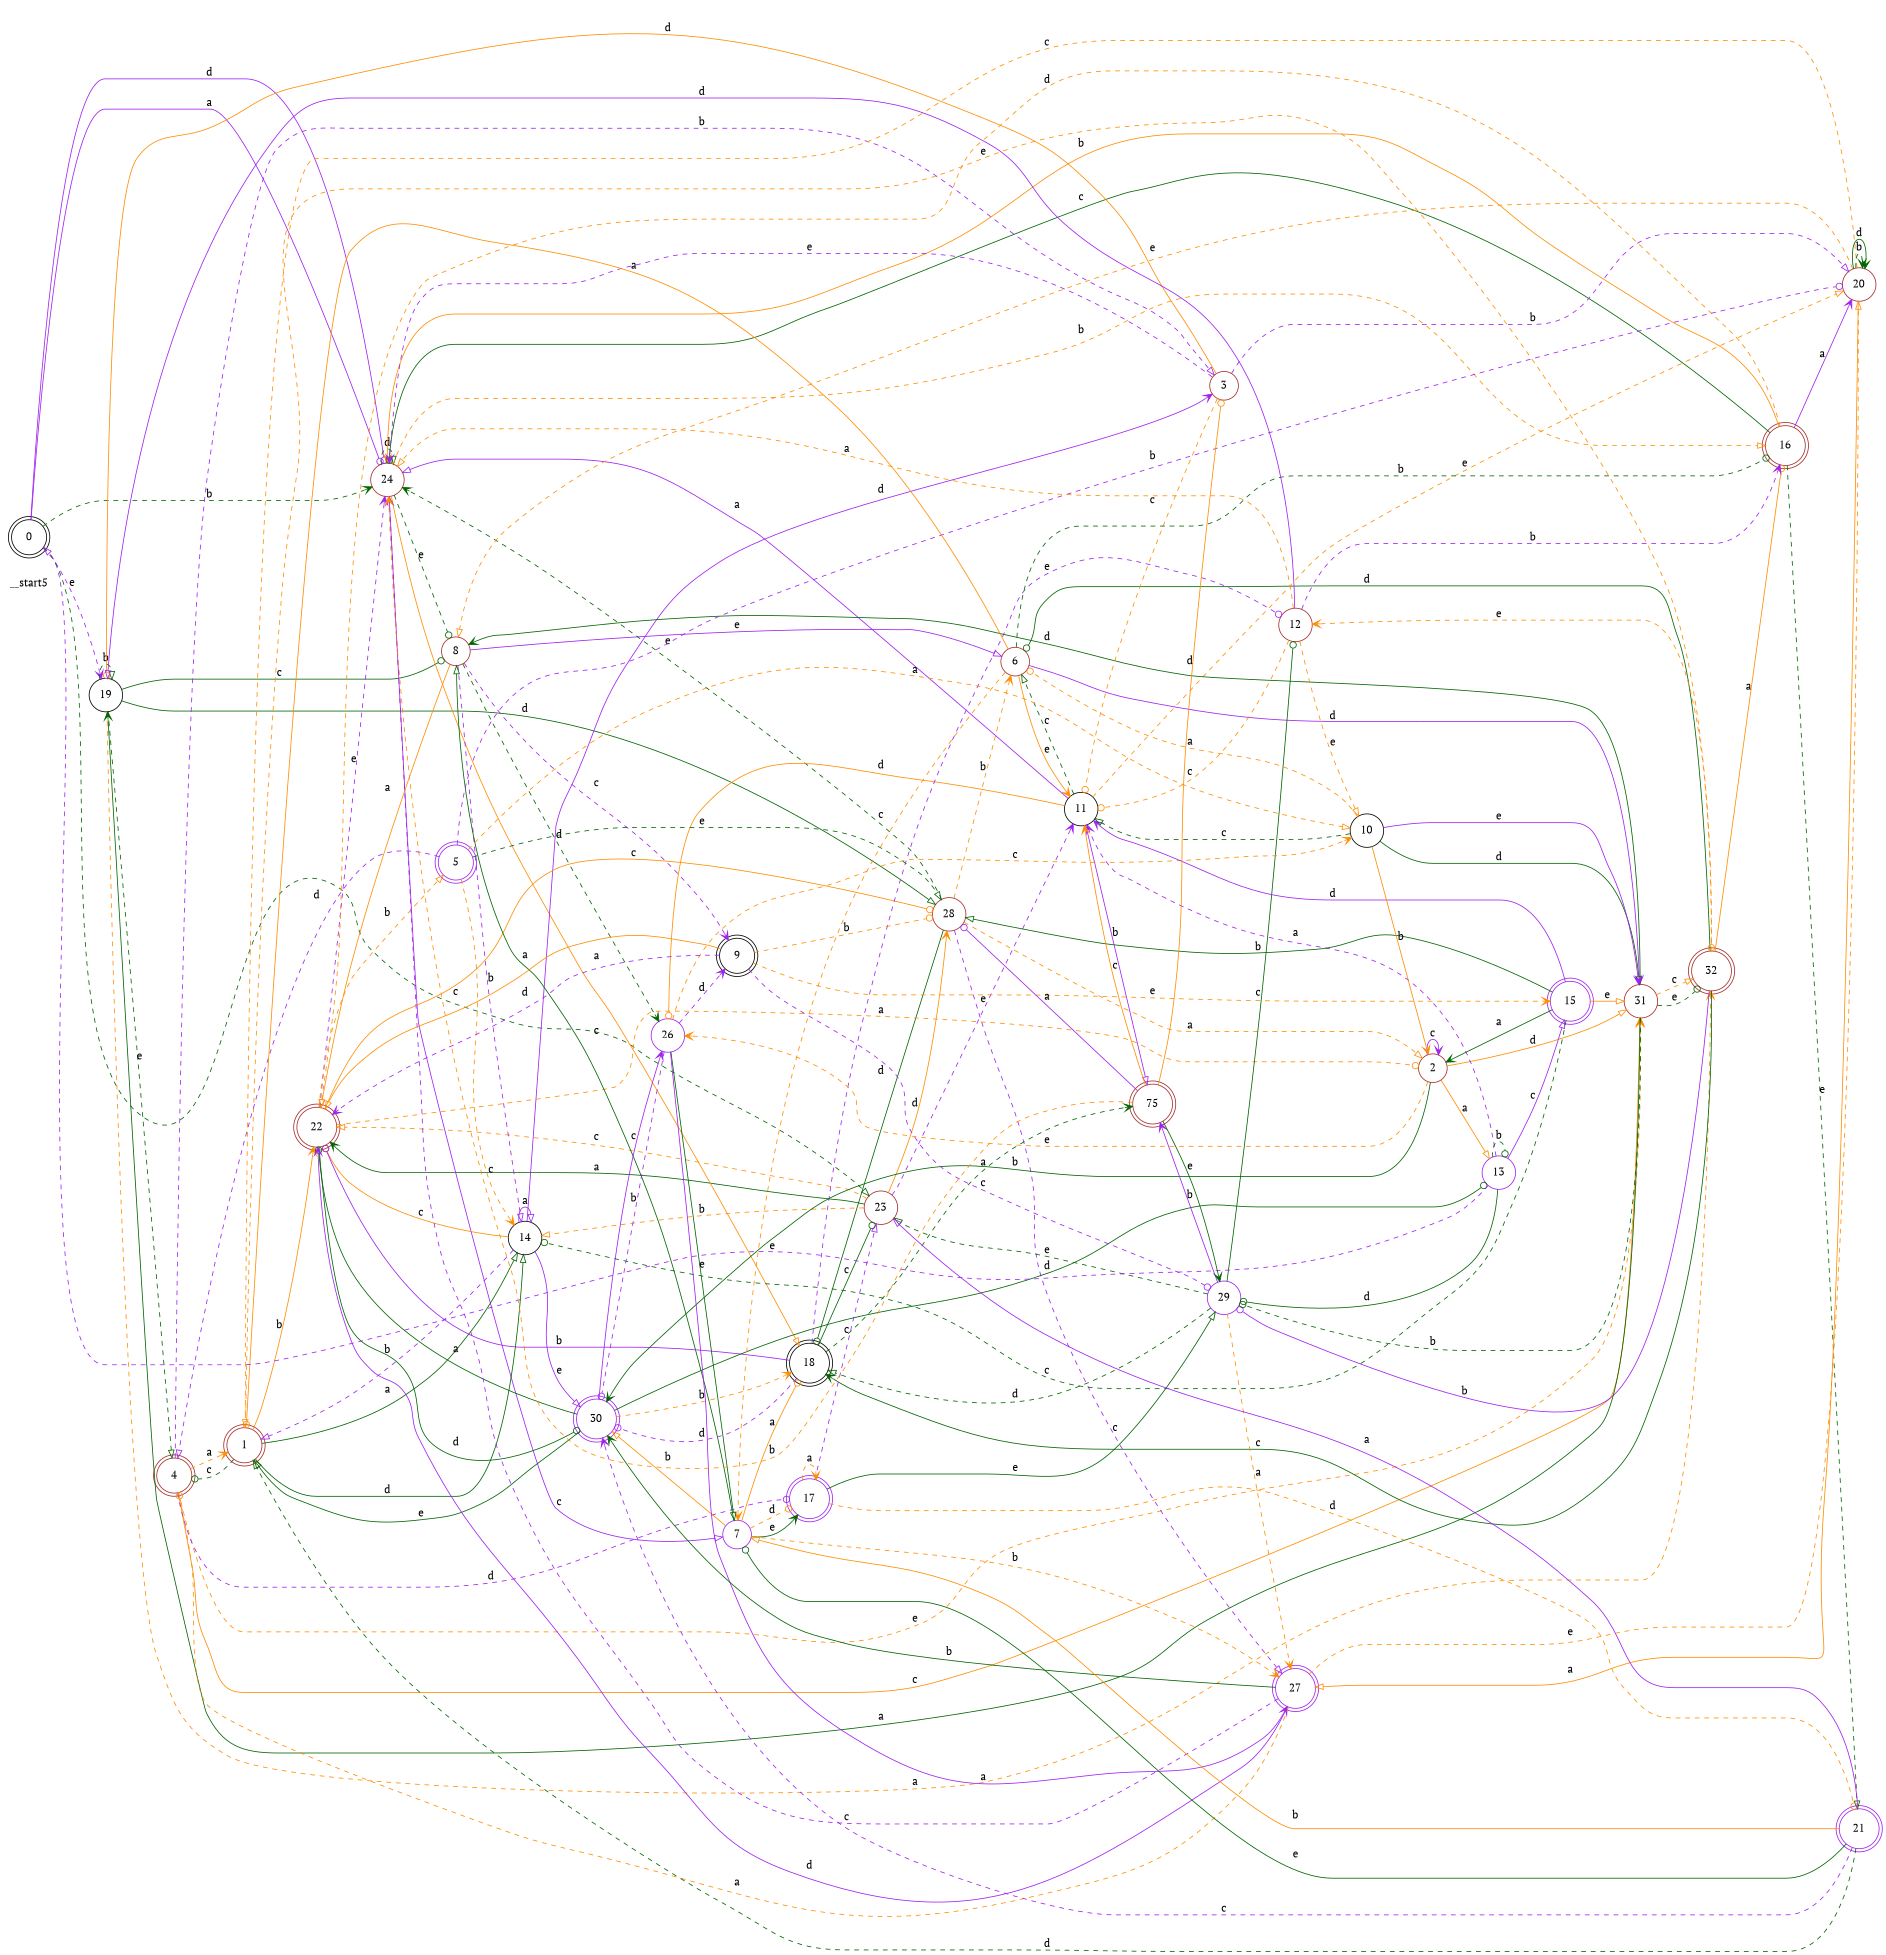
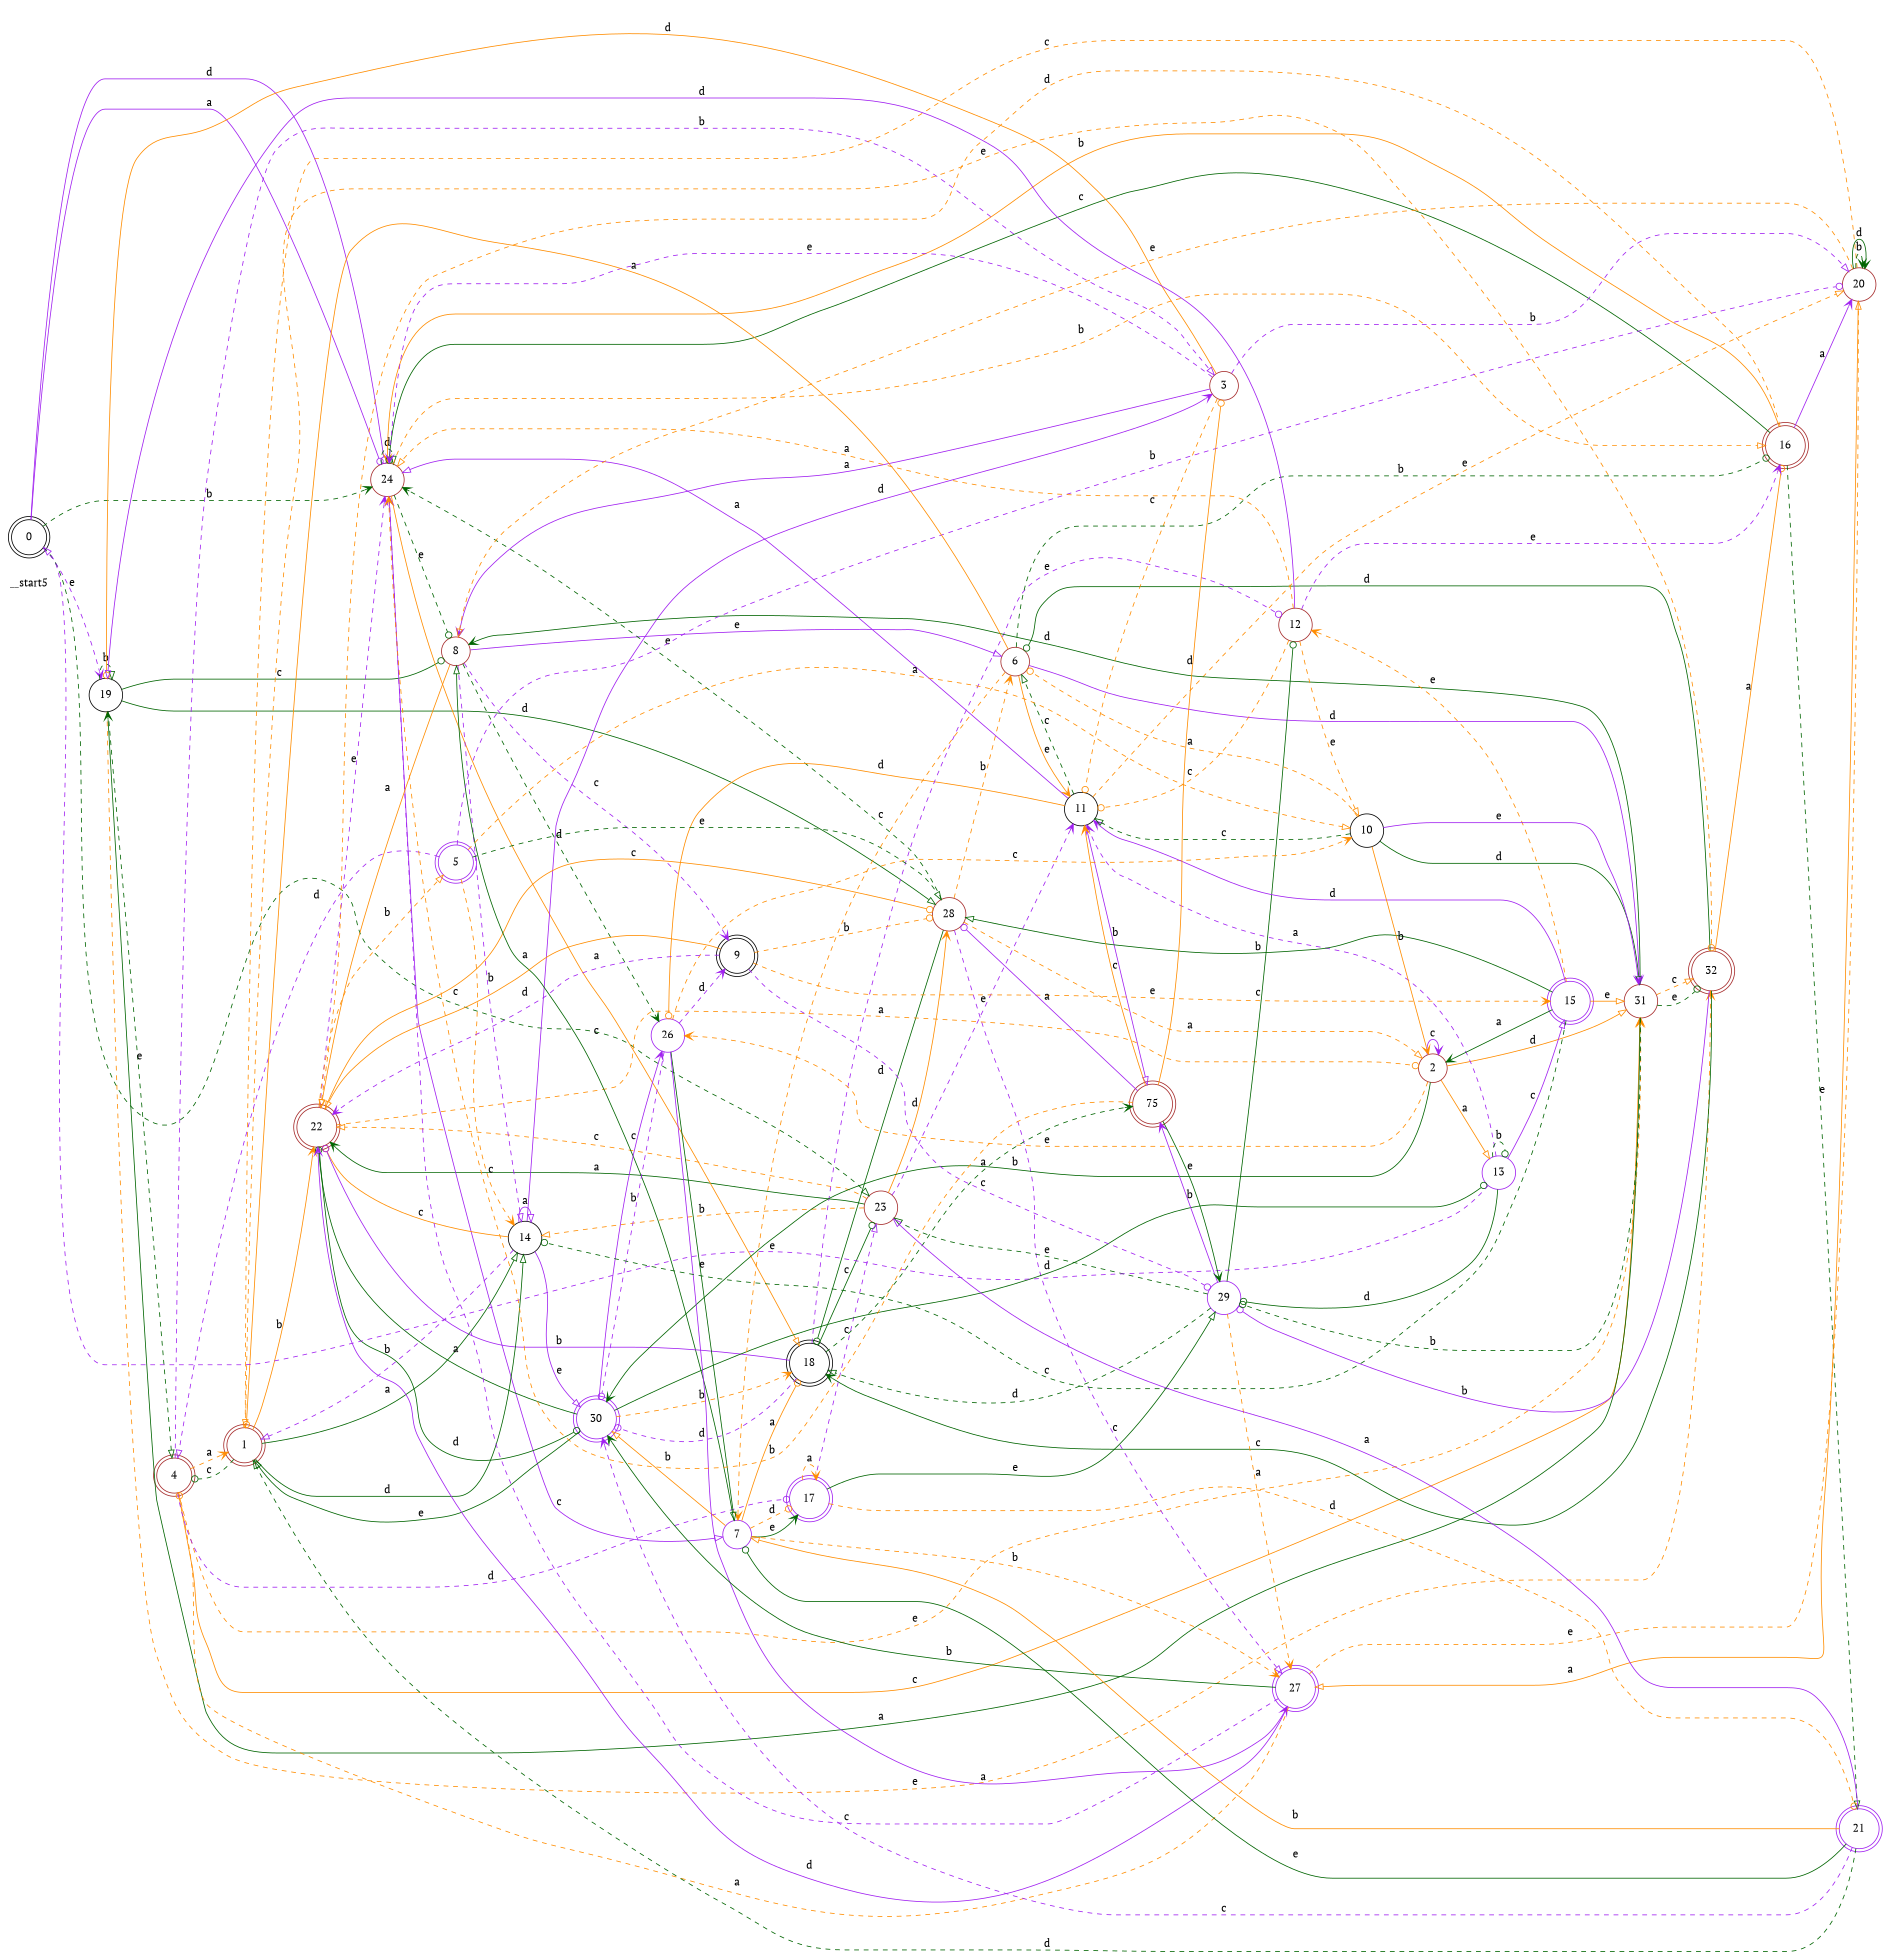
edge "3" -> "8": added, label "a"
edge "12" -> "16": label "b" -> "e"
edge "32" -> "12": now "15" -> "12"
edge "19" -> "32": label "a" -> "e"
